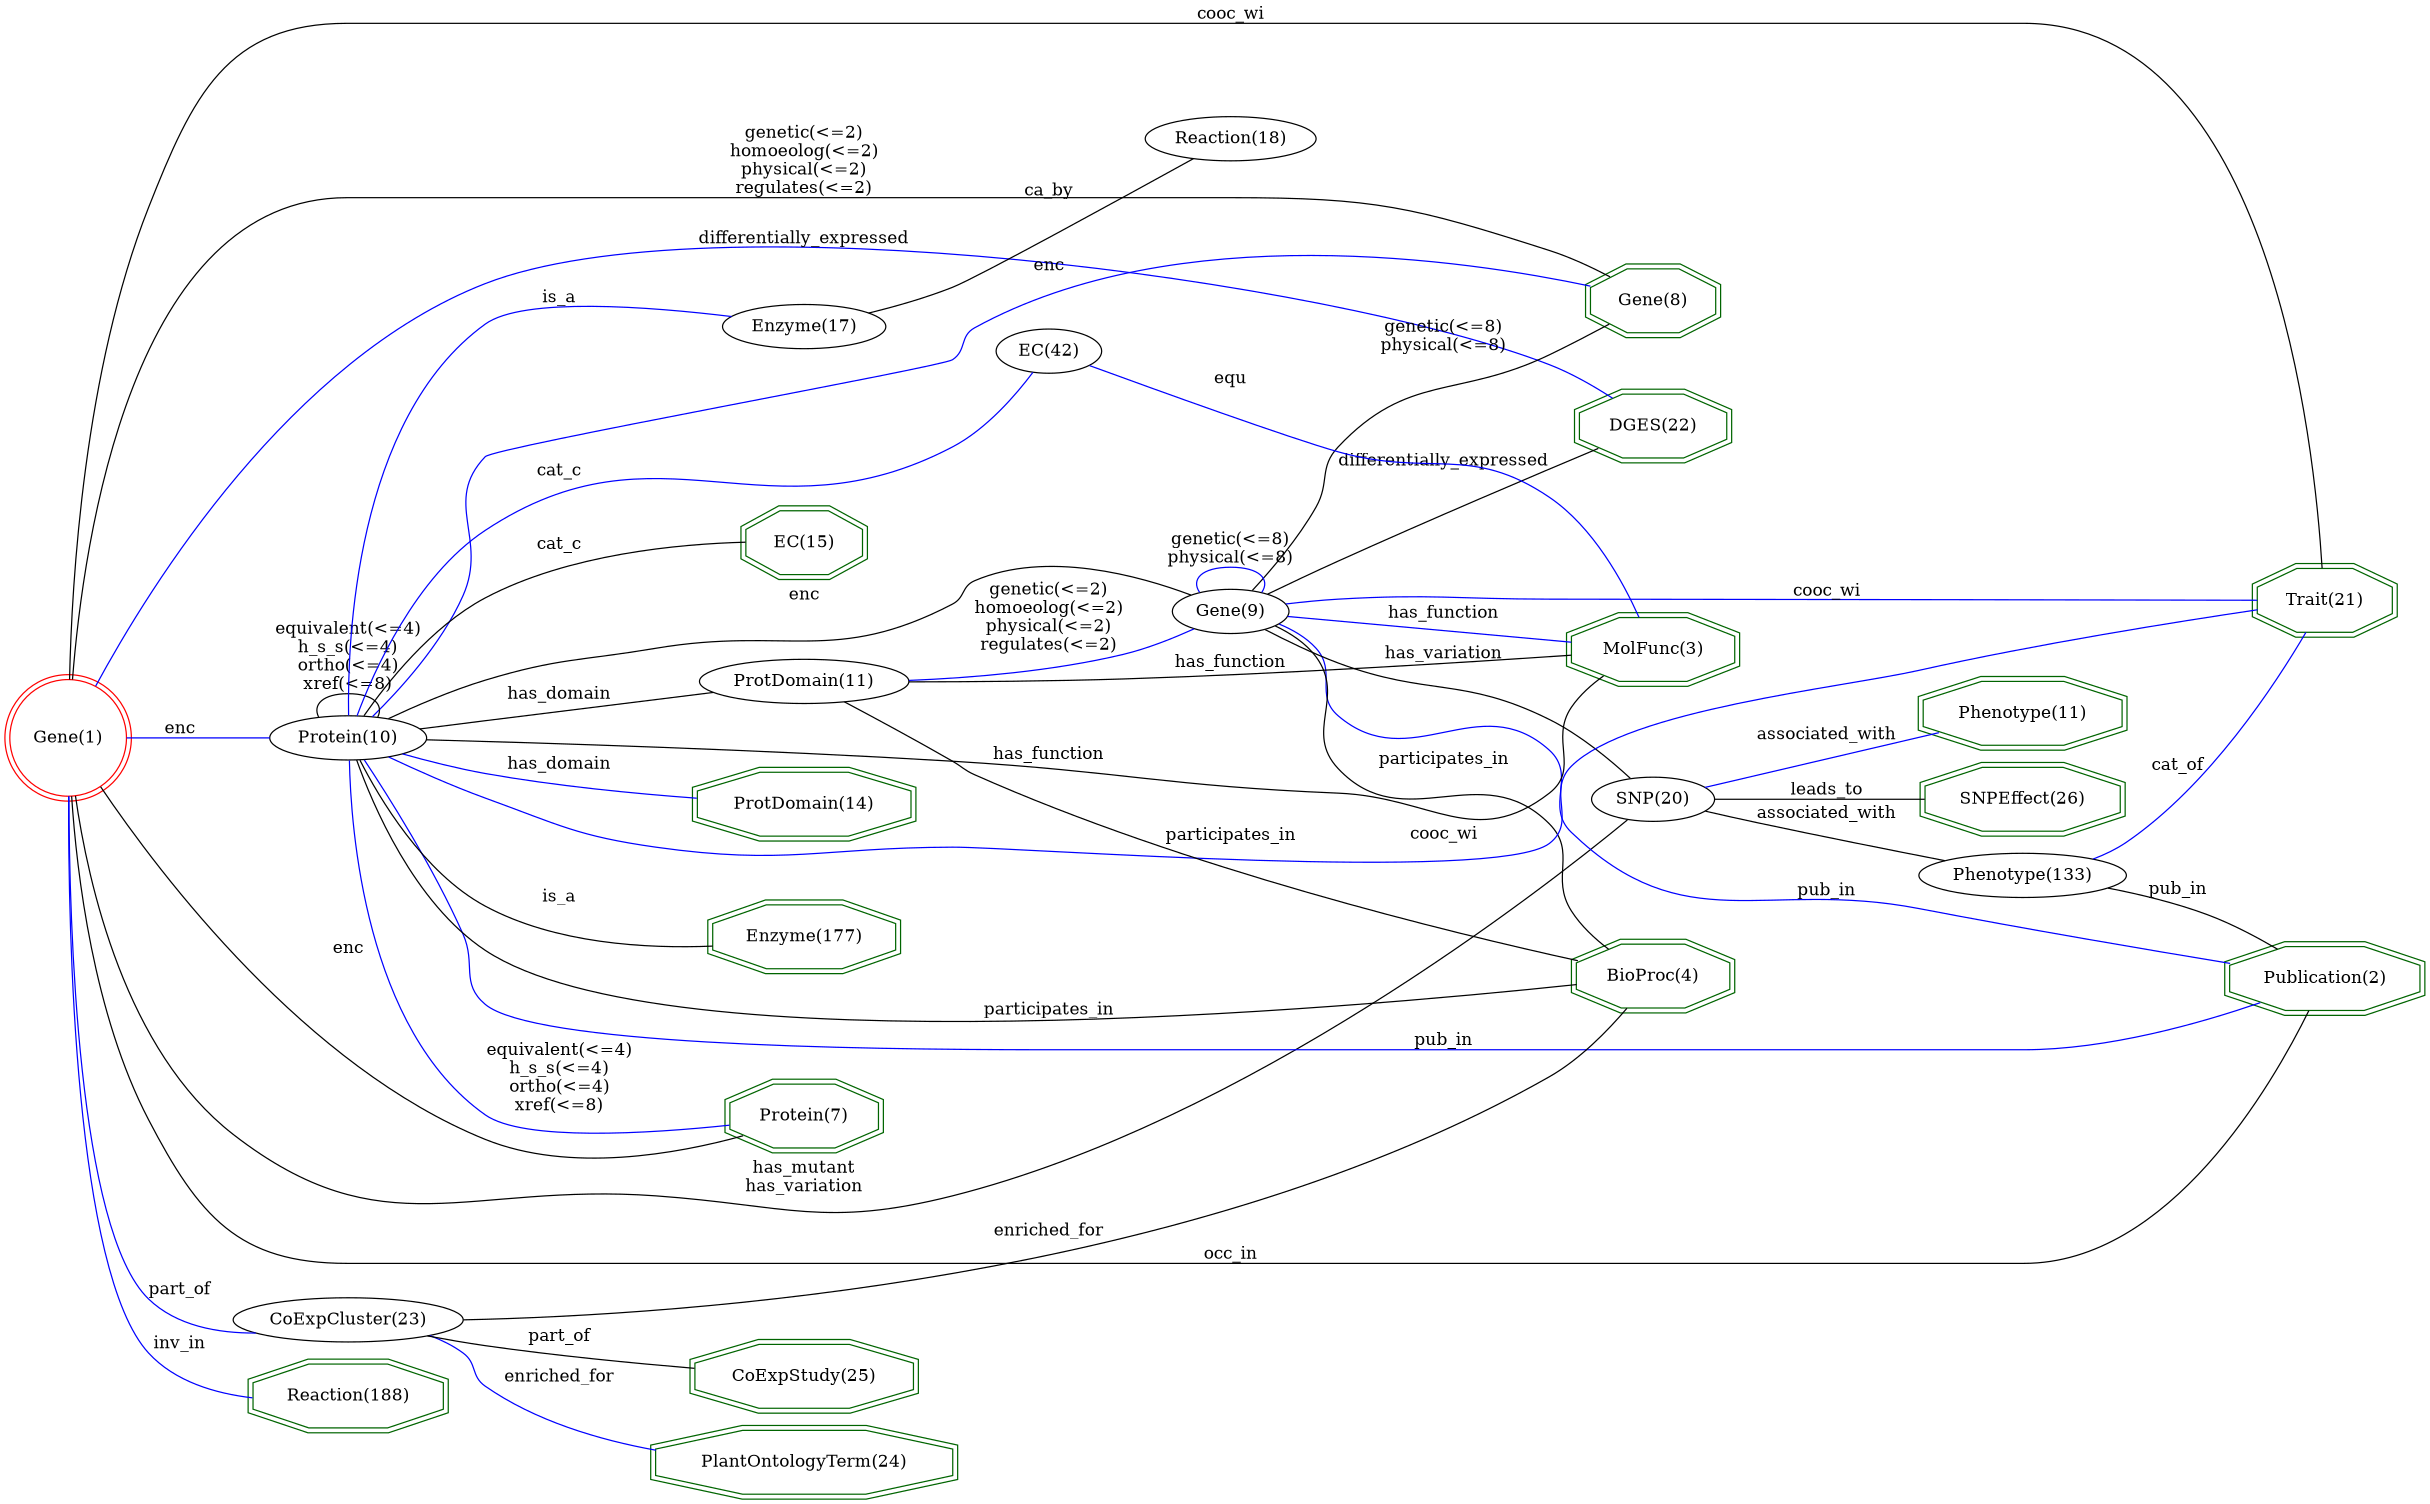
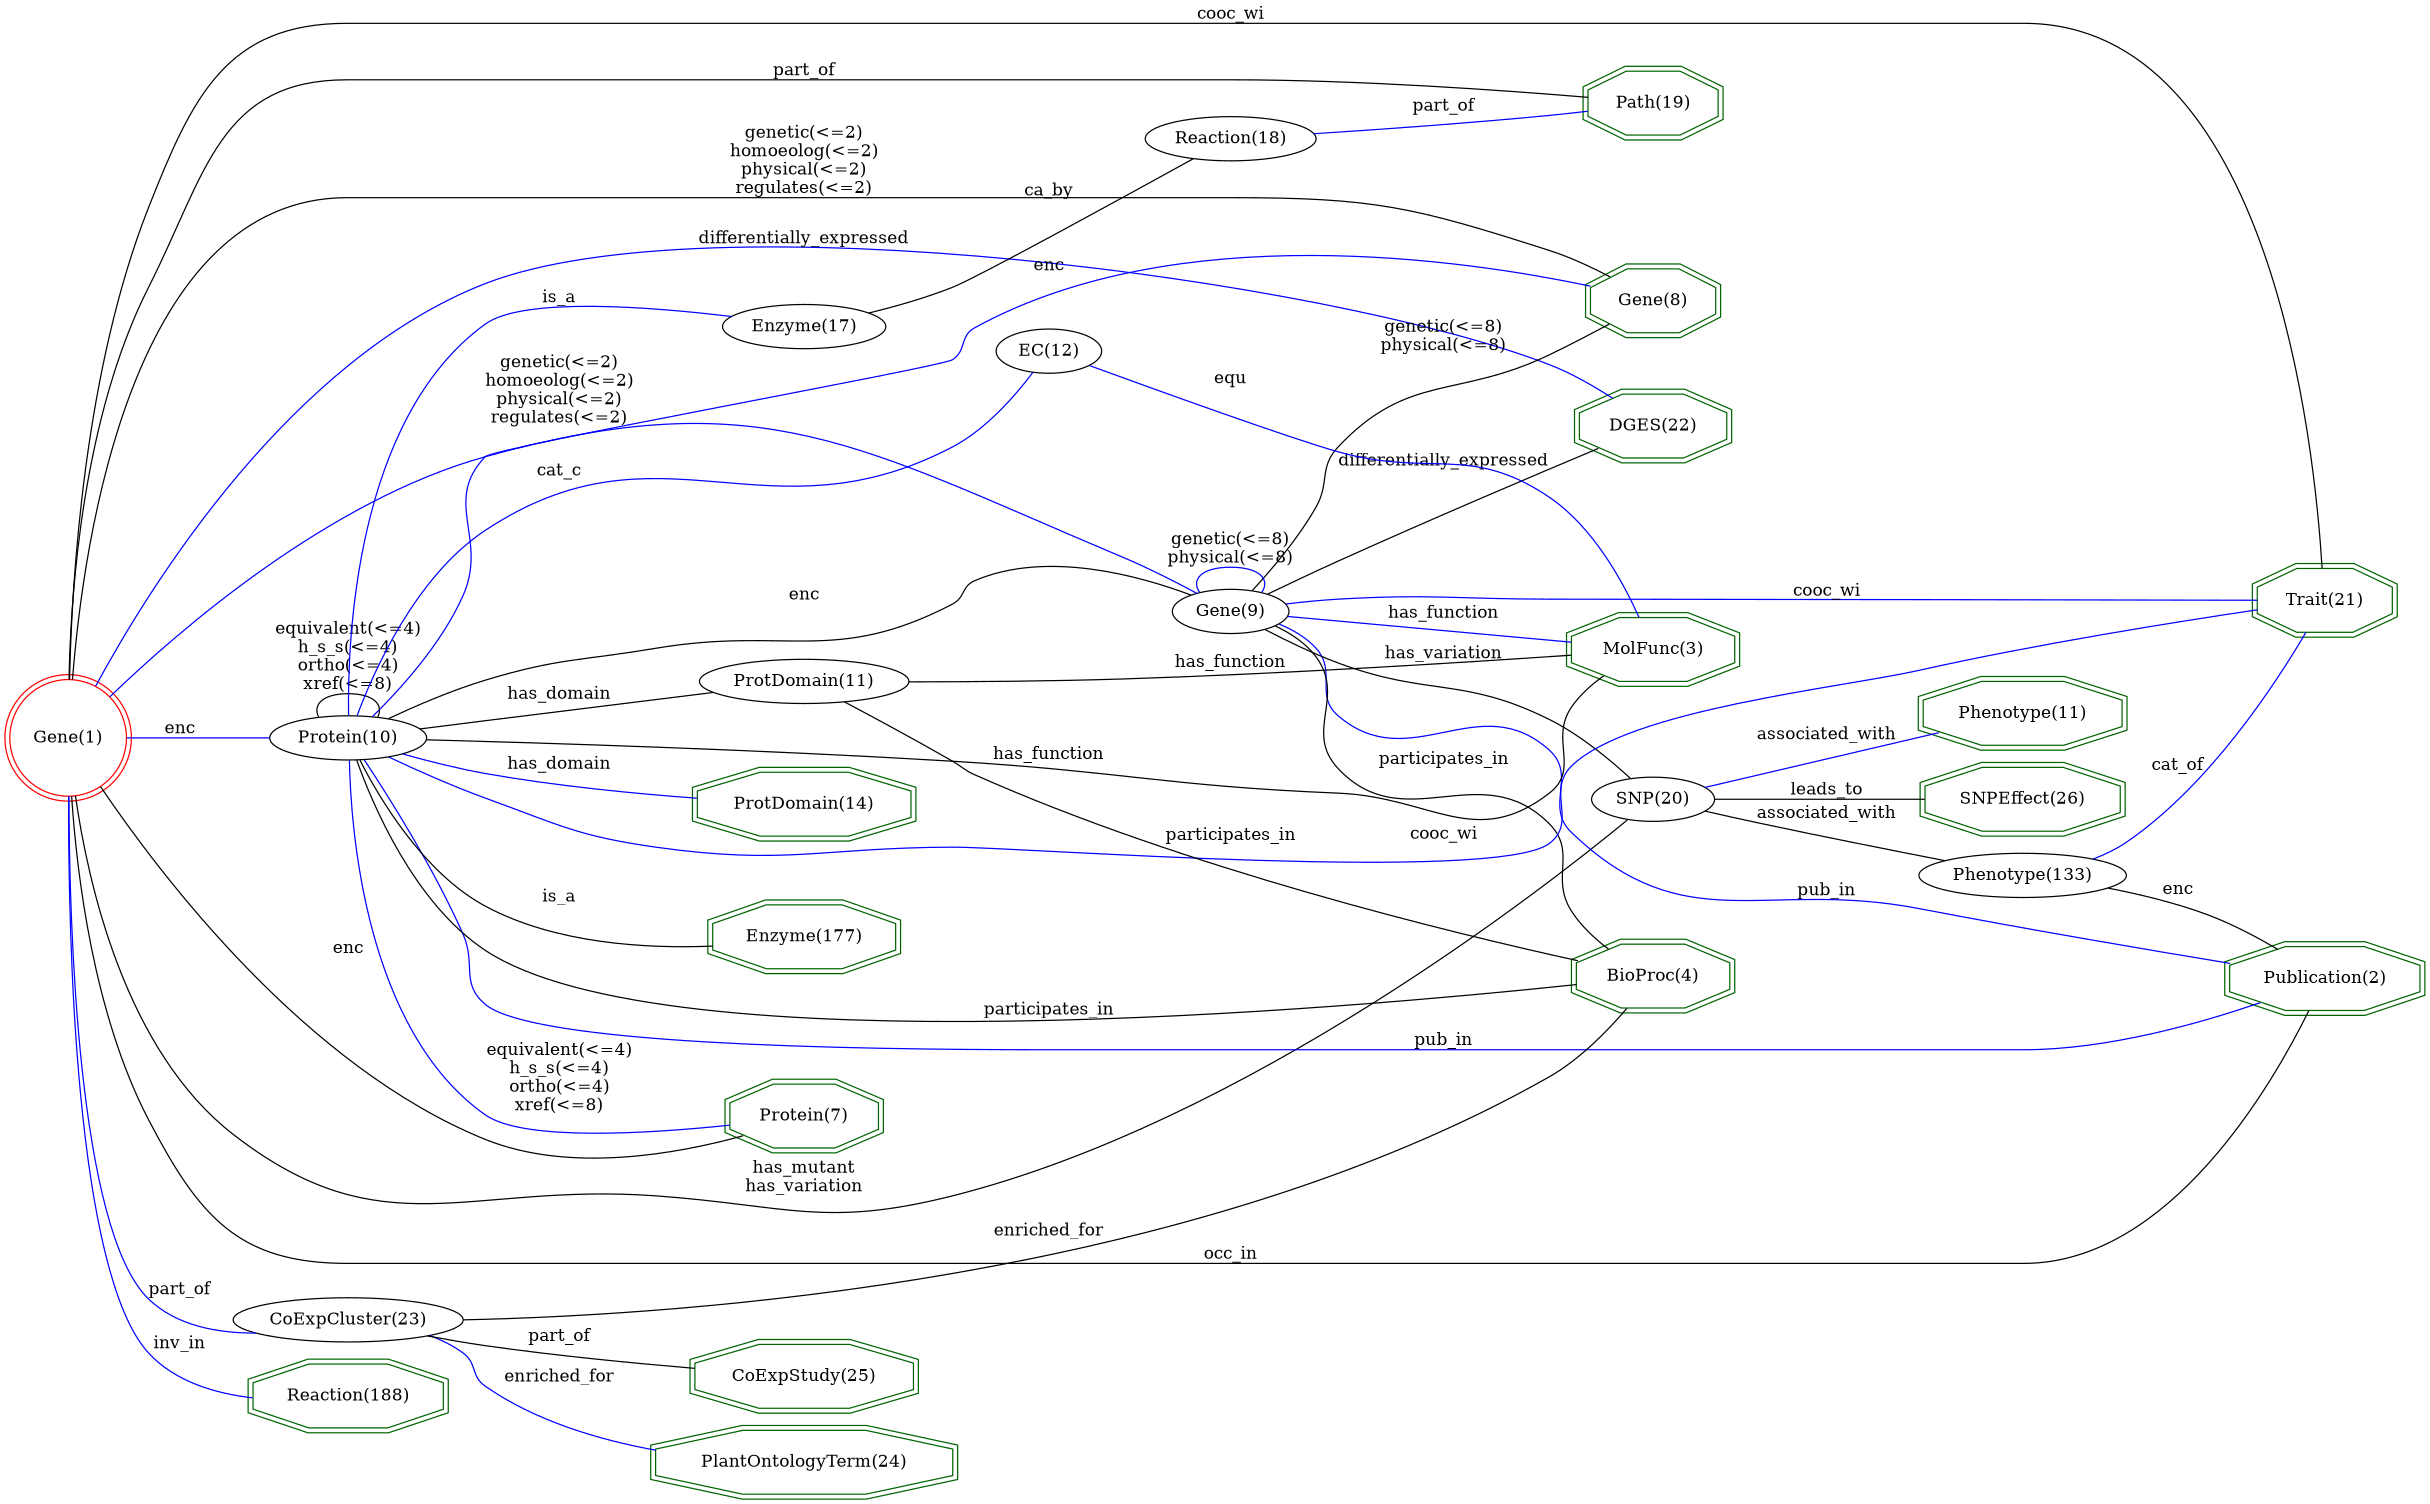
node "Path(19)": added
node "EC(42)": label "EC(42)" -> "EC(12)"
node "EC(15)": removed
edge "Gene(9)" -- "ProtDomain(11)": now "Gene(9)" -- "Gene(1)"
edge "Phenotype(133)" -- "Publication(2)": label "pub_in" -> "enc"
